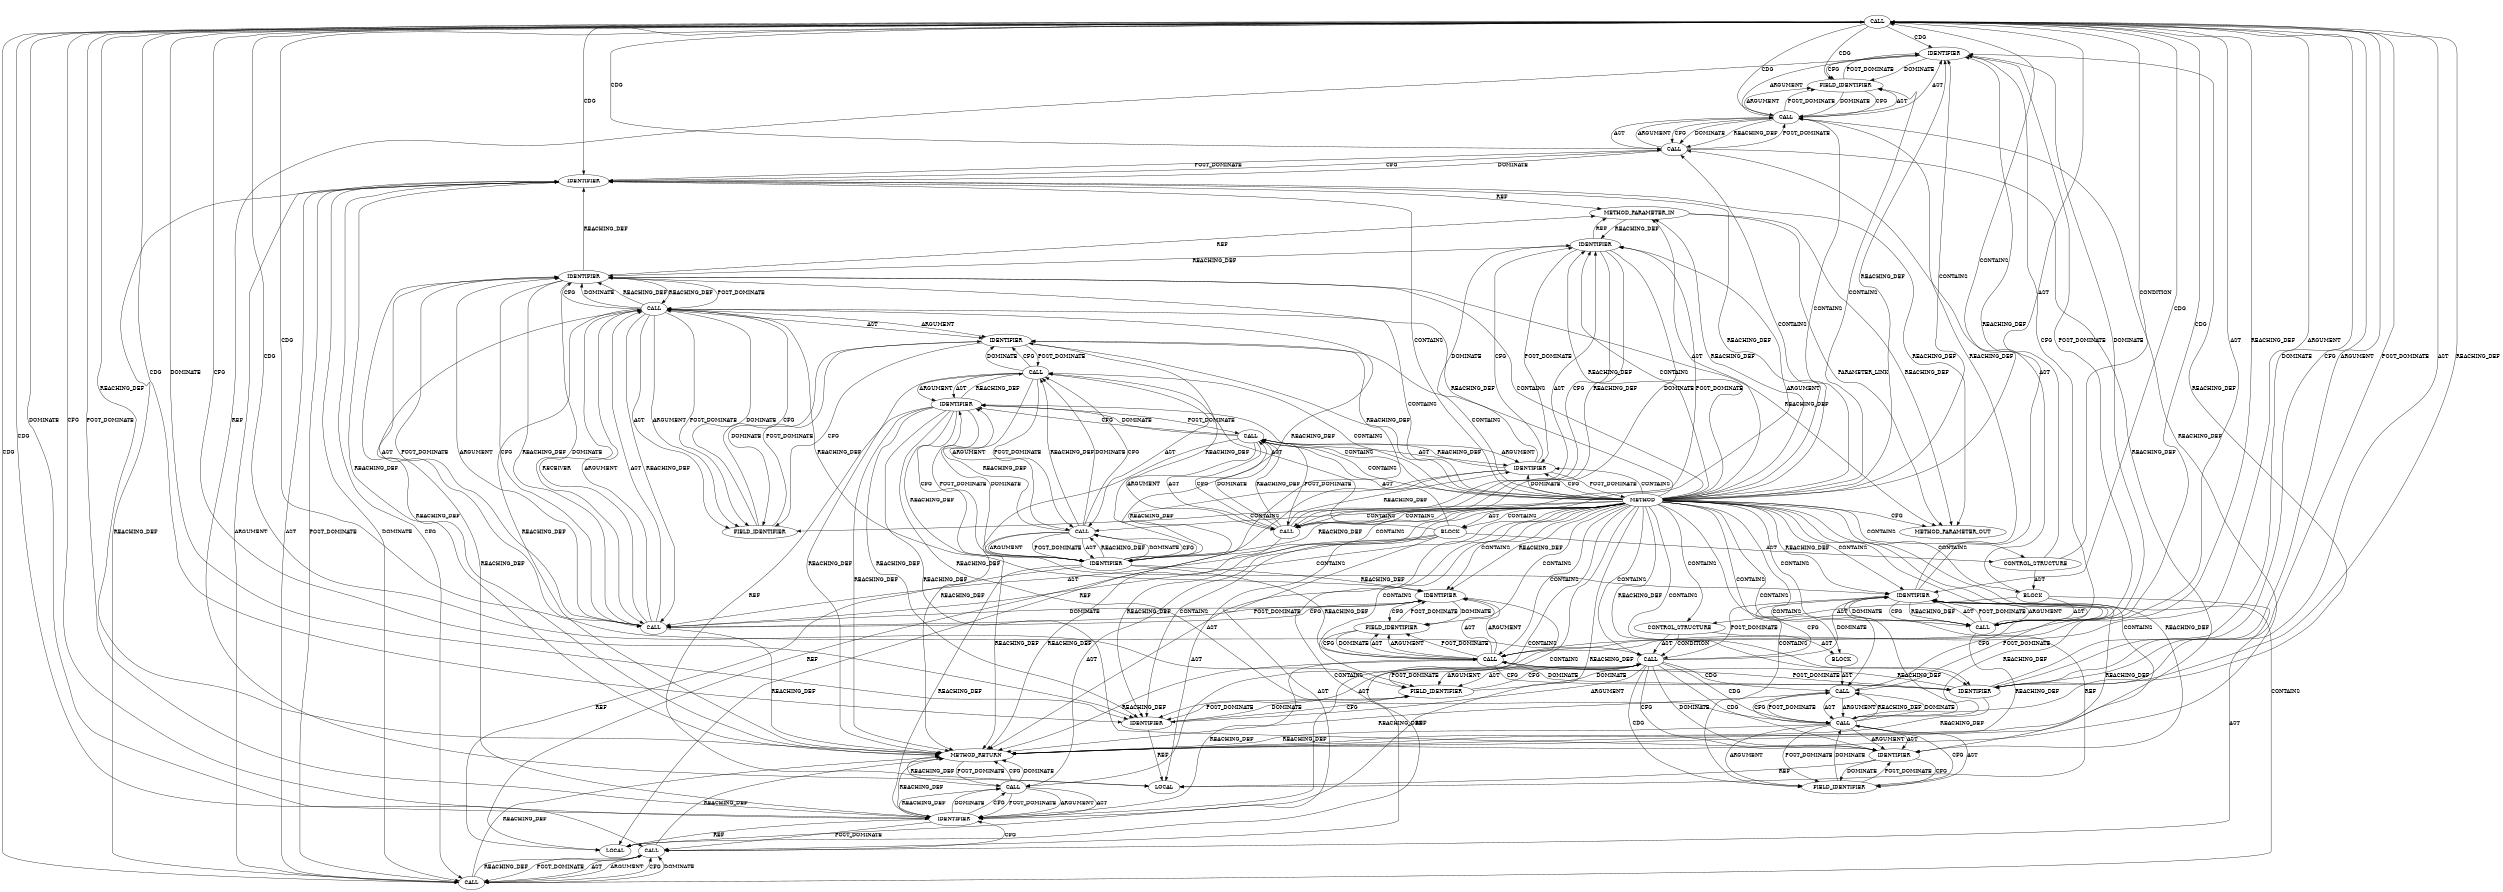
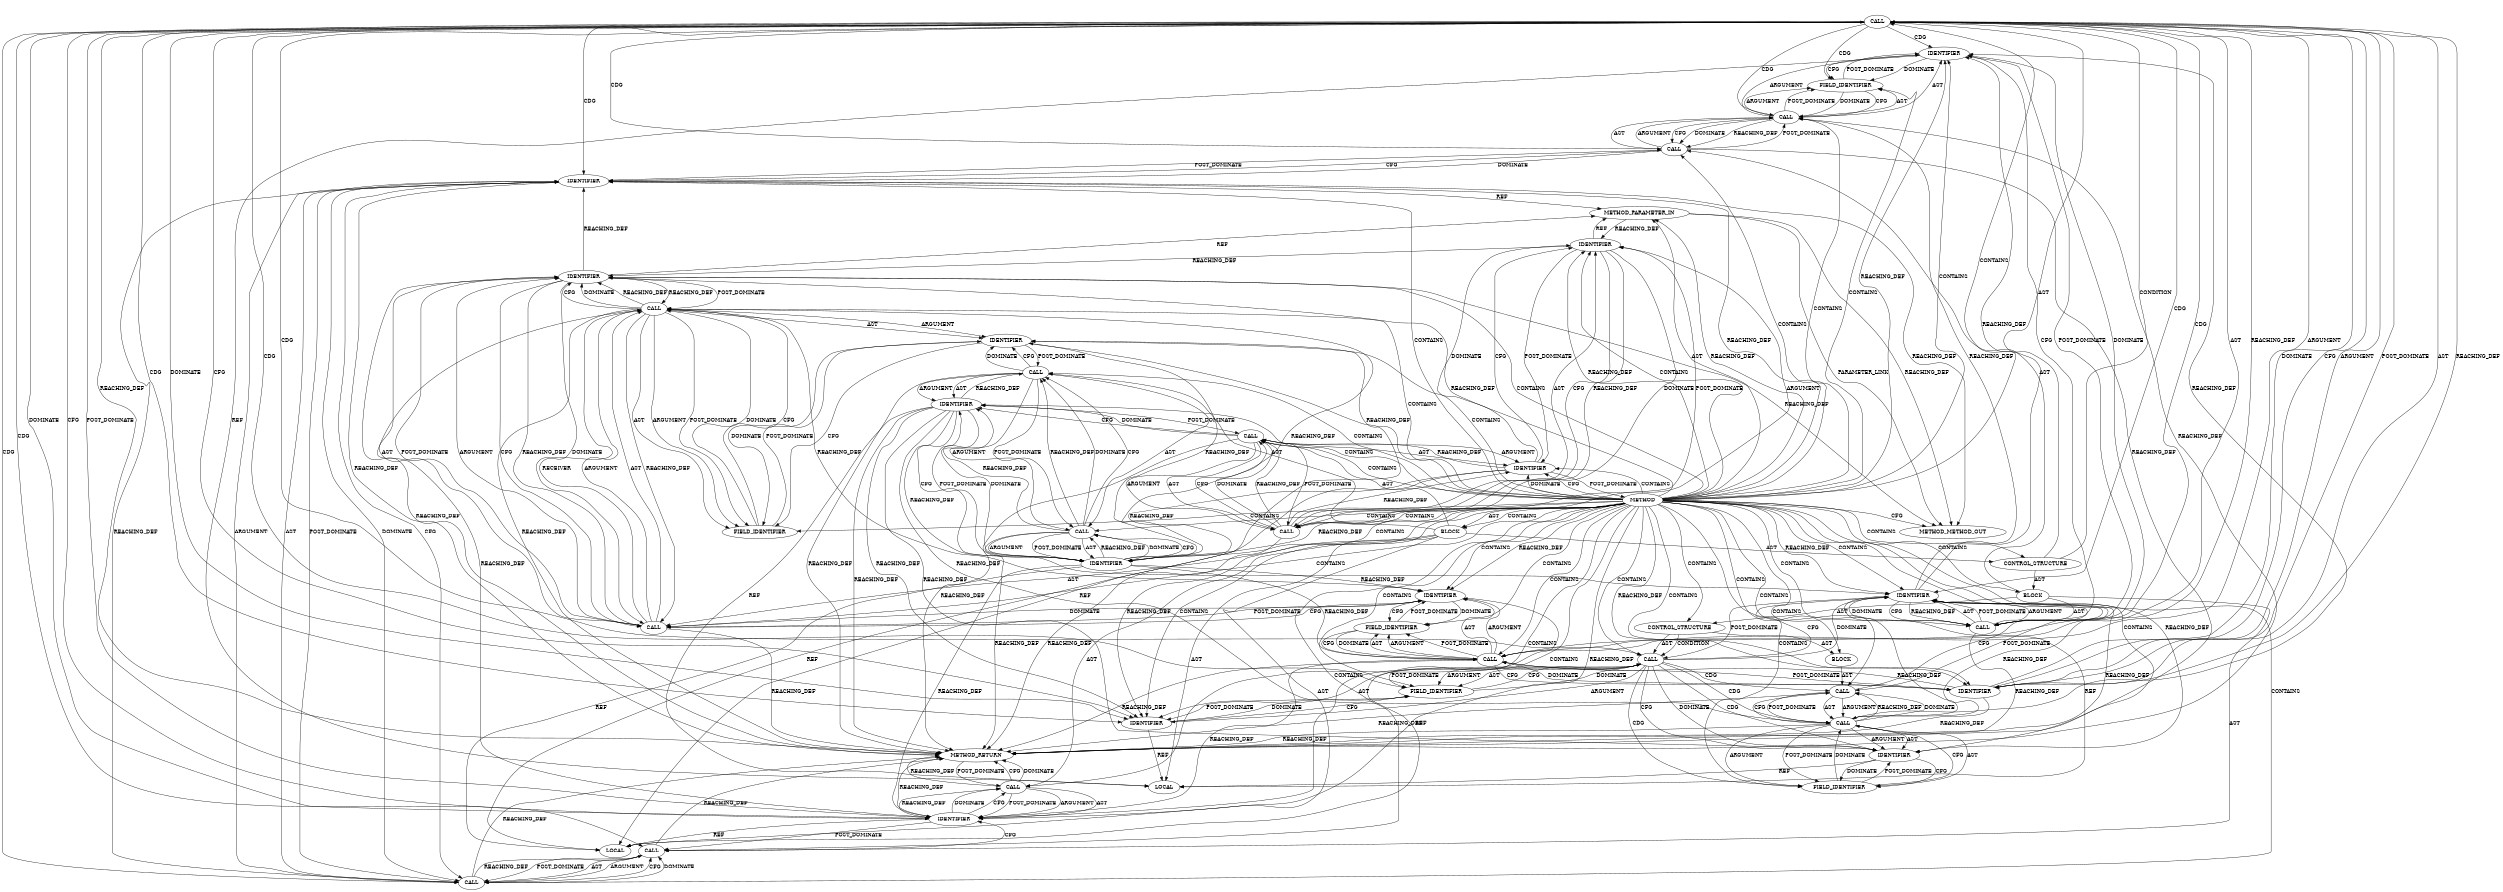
node "METHOD_PARAMETER_OUT": label "METHOD_PARAMETER_OUT" -> "METHOD_METHOD_OUT"
edge "METHOD" -> "METHOD_RETURN": removed, label "AST"
